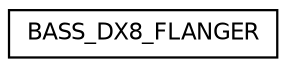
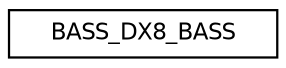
node "BASS_DX8_FLANGER": label "BASS_DX8_FLANGER" -> "BASS_DX8_BASS"
